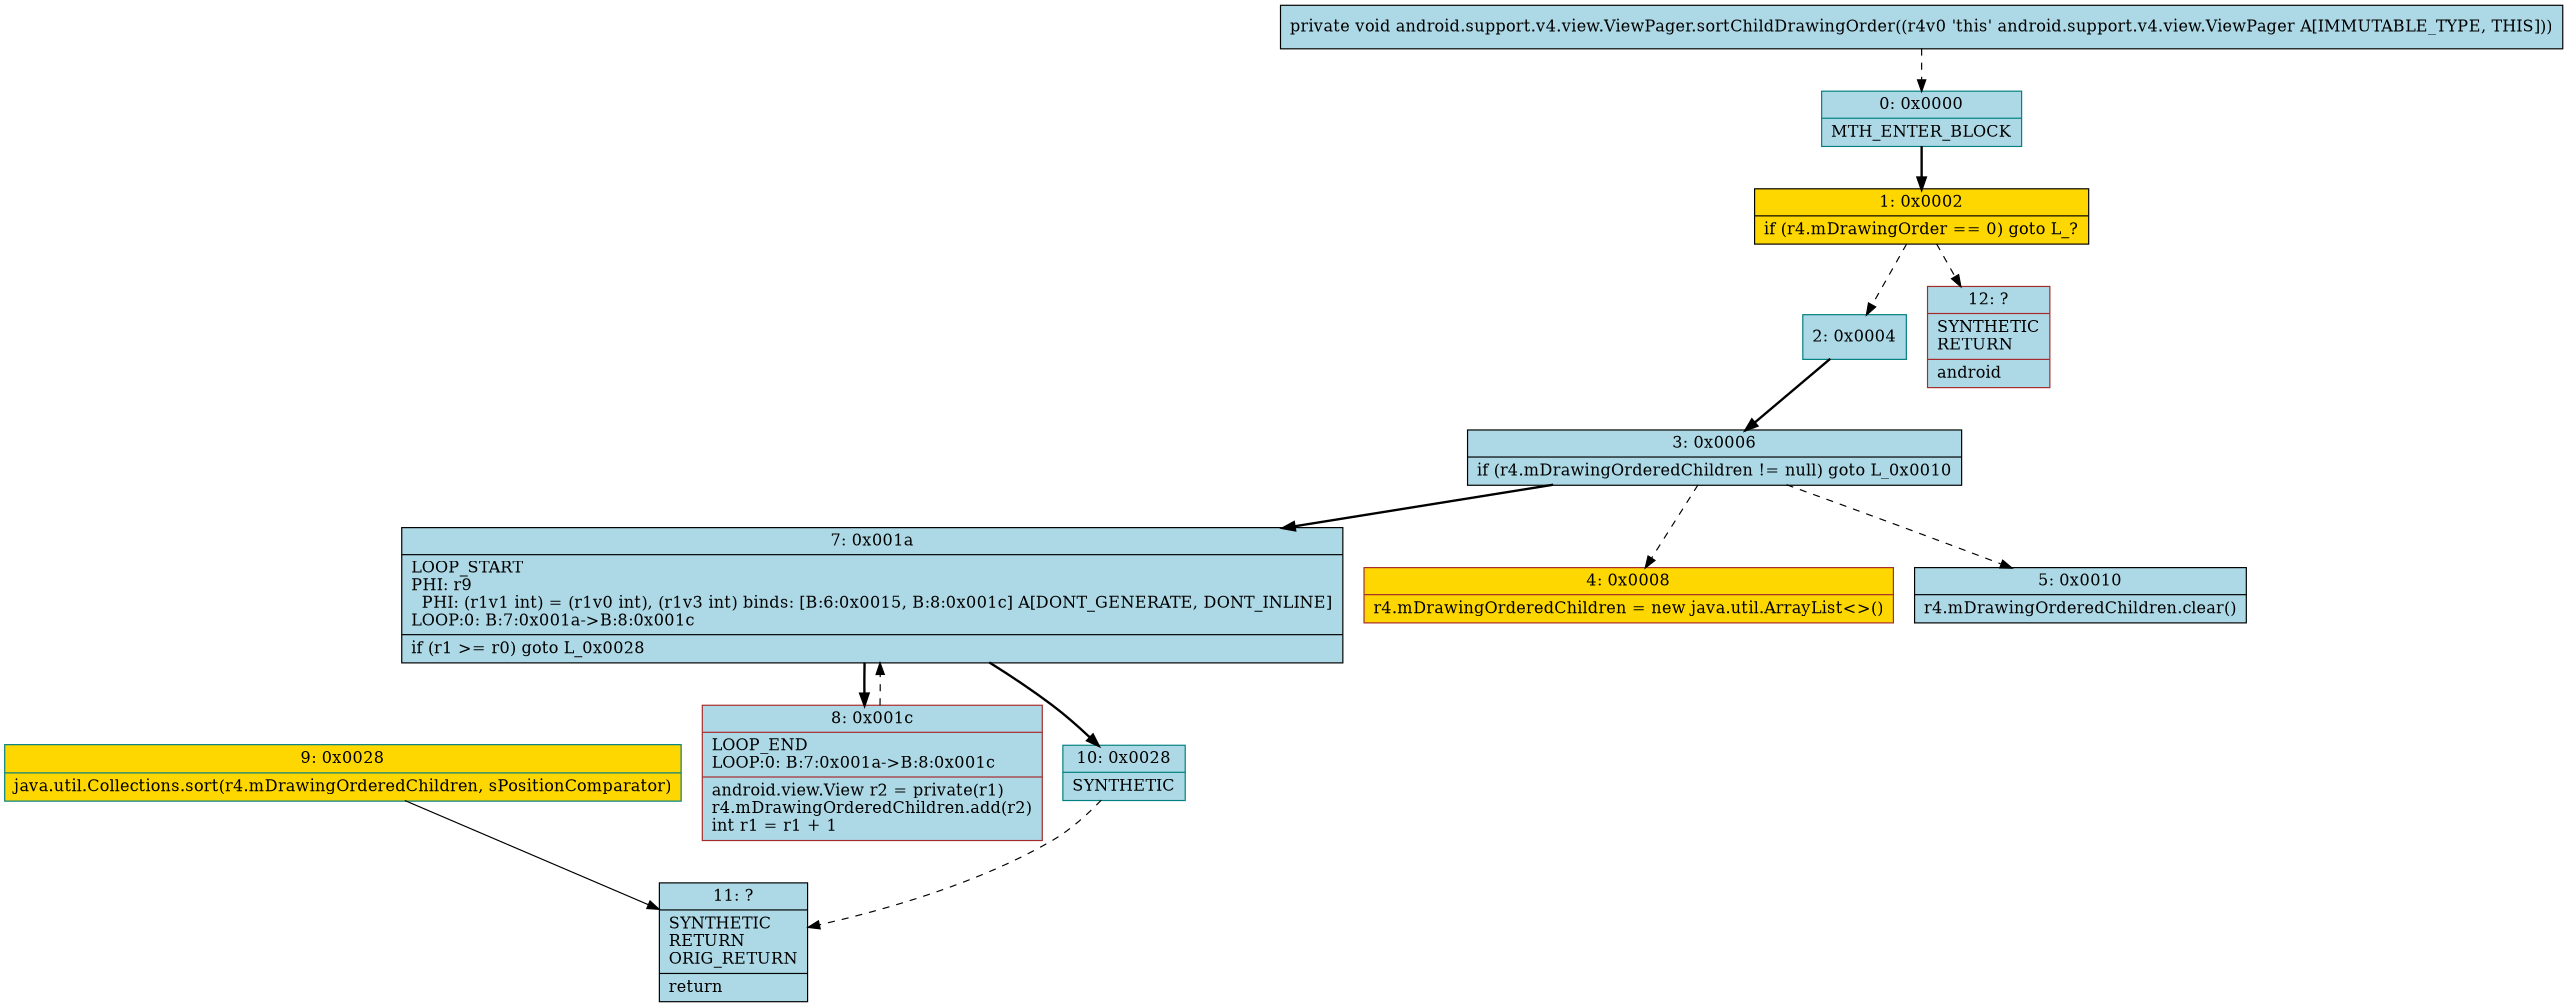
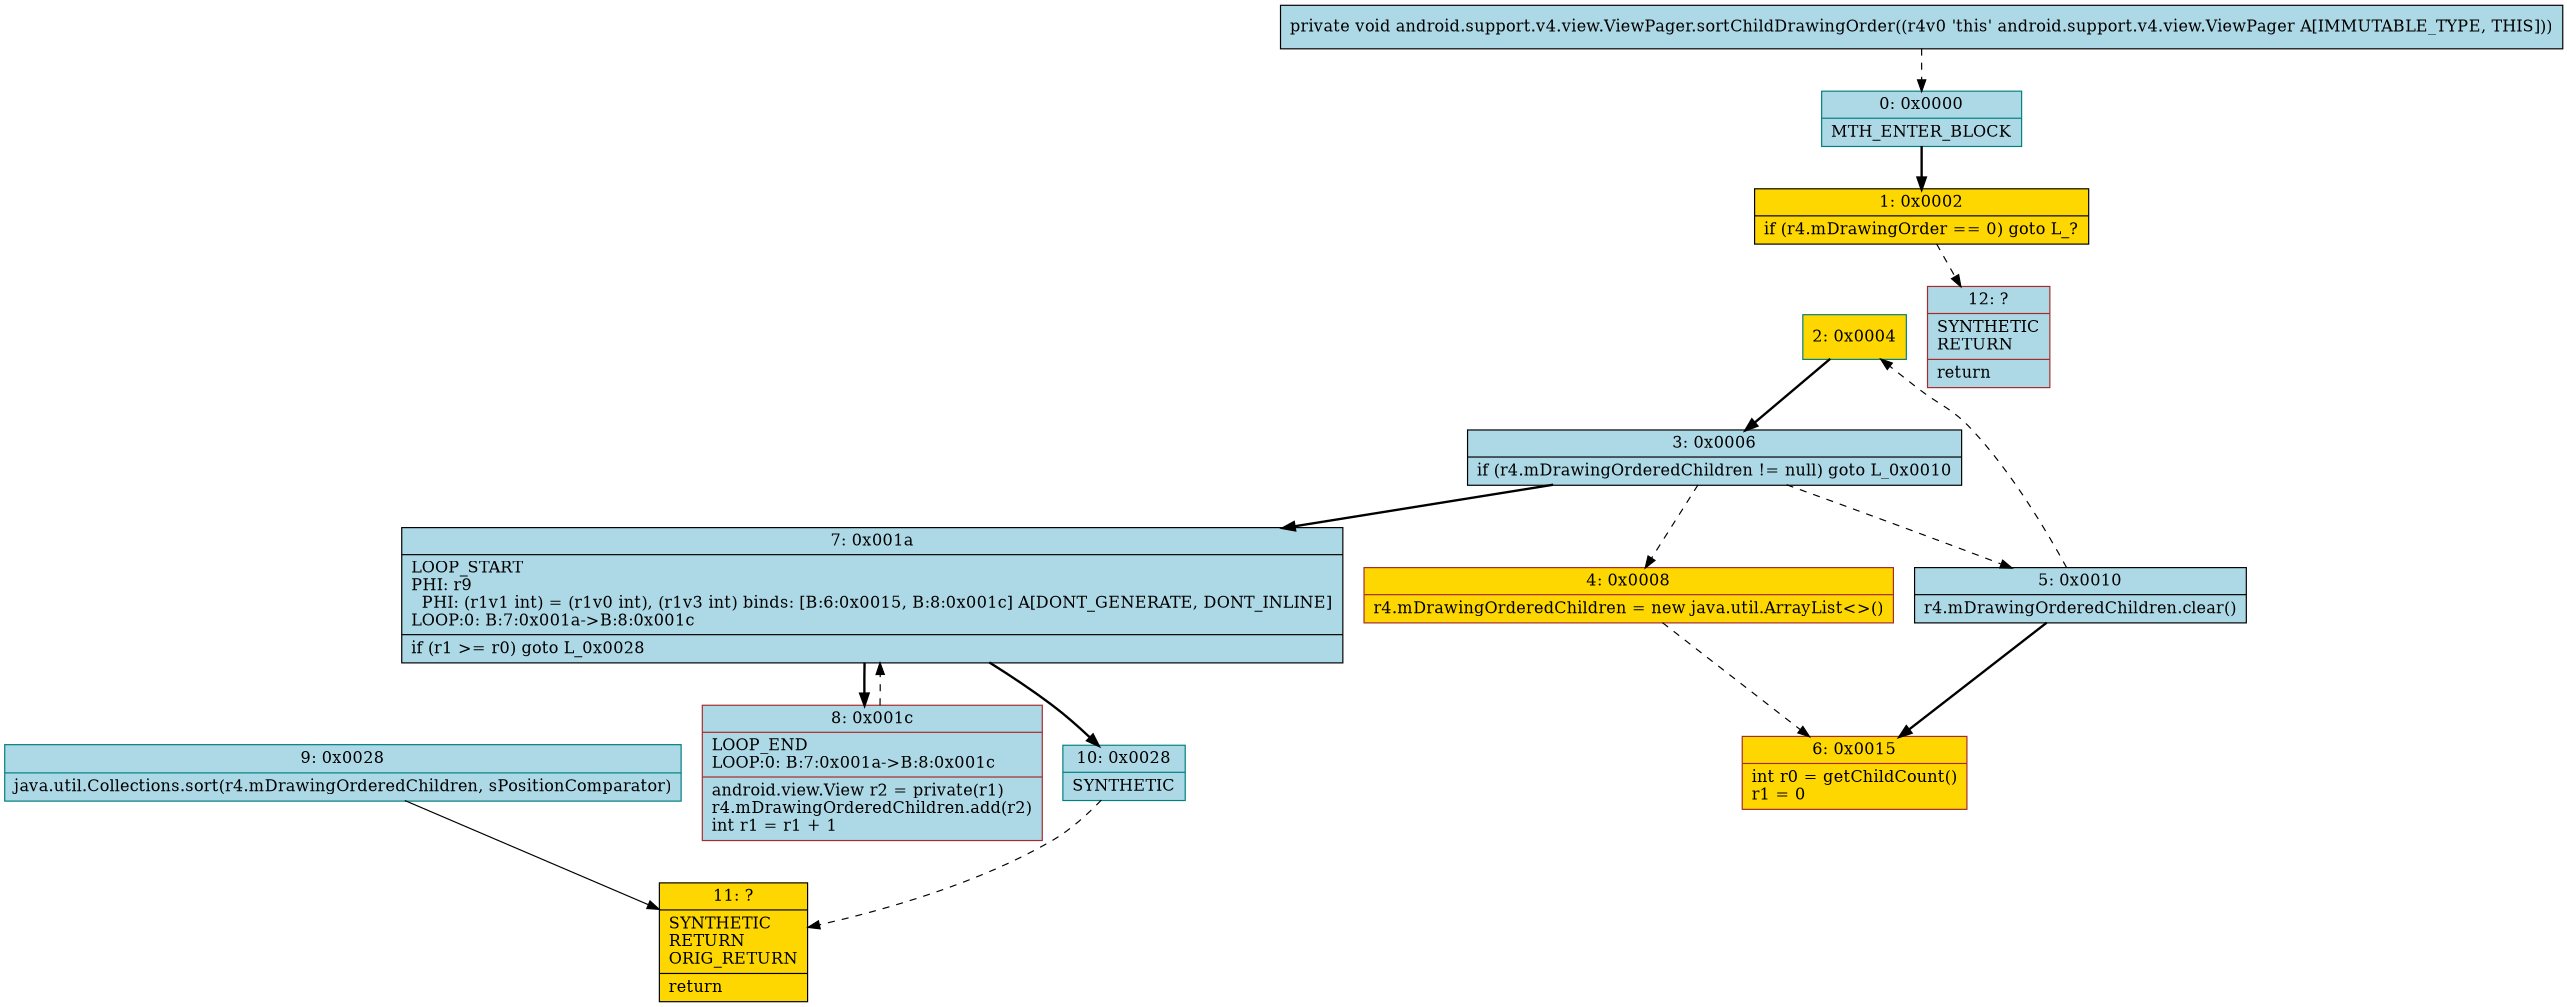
edge "1: 0x0002" -> "2: 0x0004": now "5: 0x0010" -> "2: 0x0004"
node "2: 0x0004": fillcolor lightblue -> gold
node "12: ?": text "android" -> "return"
node "9: 0x0028": fillcolor gold -> lightblue
node "6: 0x0015": added
node "11: ?": fillcolor lightblue -> gold
